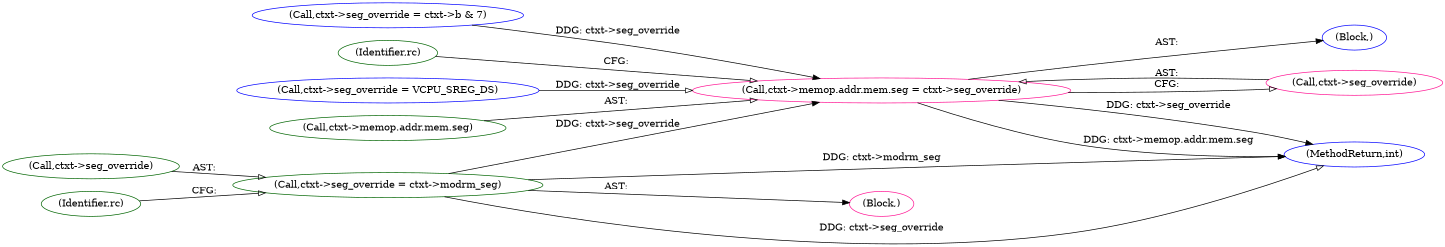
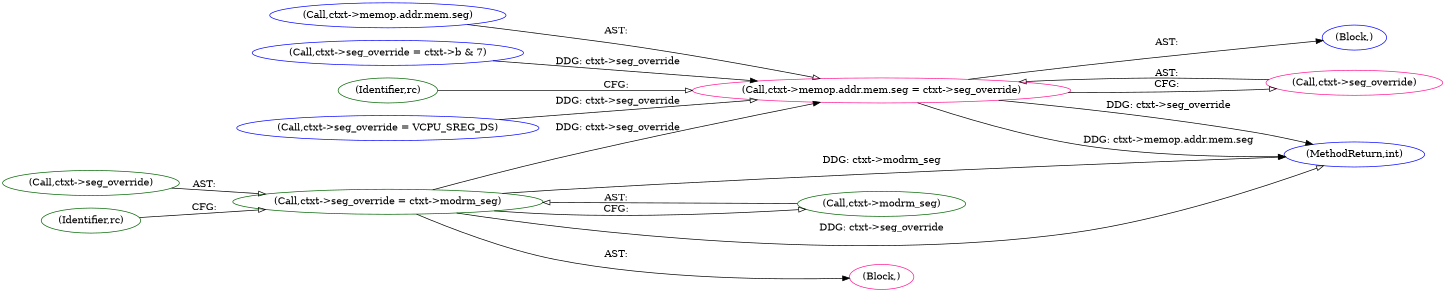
node "(Call,ctxt->memop.addr.mem.seg)": color darkgreen -> blue
node "(Call,ctxt->modrm_seg)": added
